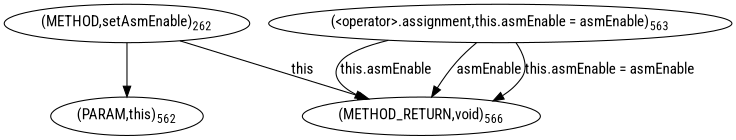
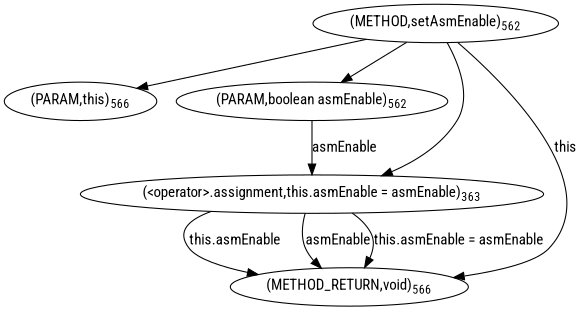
node "(METHOD,setAsmEnable)": text "262" -> "562"
node "(<operator>.assignment,this.asmEnable = asmEnable)": text "563" -> "363"
node "(PARAM,boolean asmEnable)": added
node "(PARAM,this)": text "562" -> "566"
edge "(METHOD,setAsmEnable)" -> "(<operator>.assignment,this.asmEnable = asmEnable)": added
